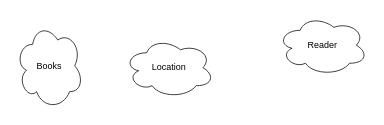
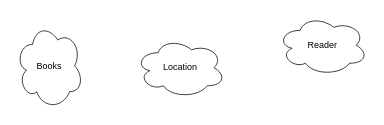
node "Location": moved (169, 68) -> (180, 68)
